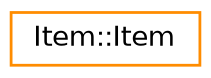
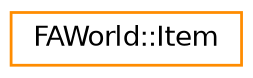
node "Item::Item": label "Item::Item" -> "FAWorld::Item"
